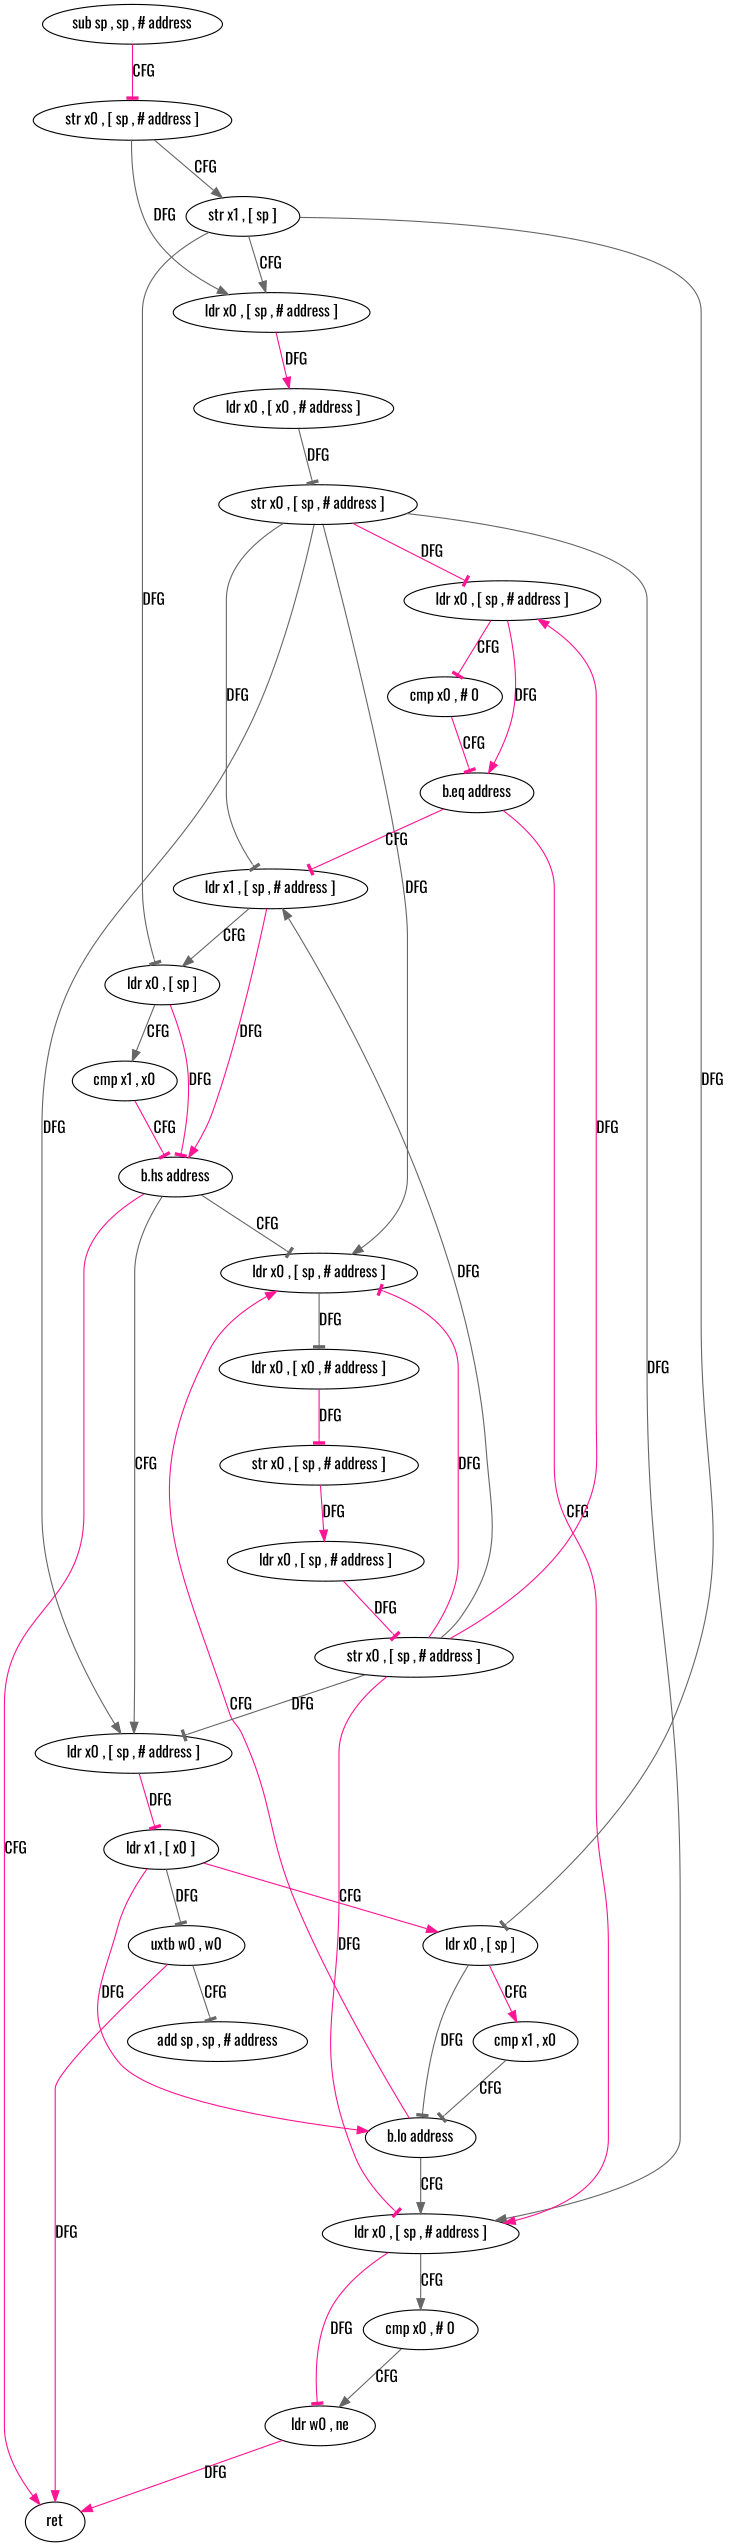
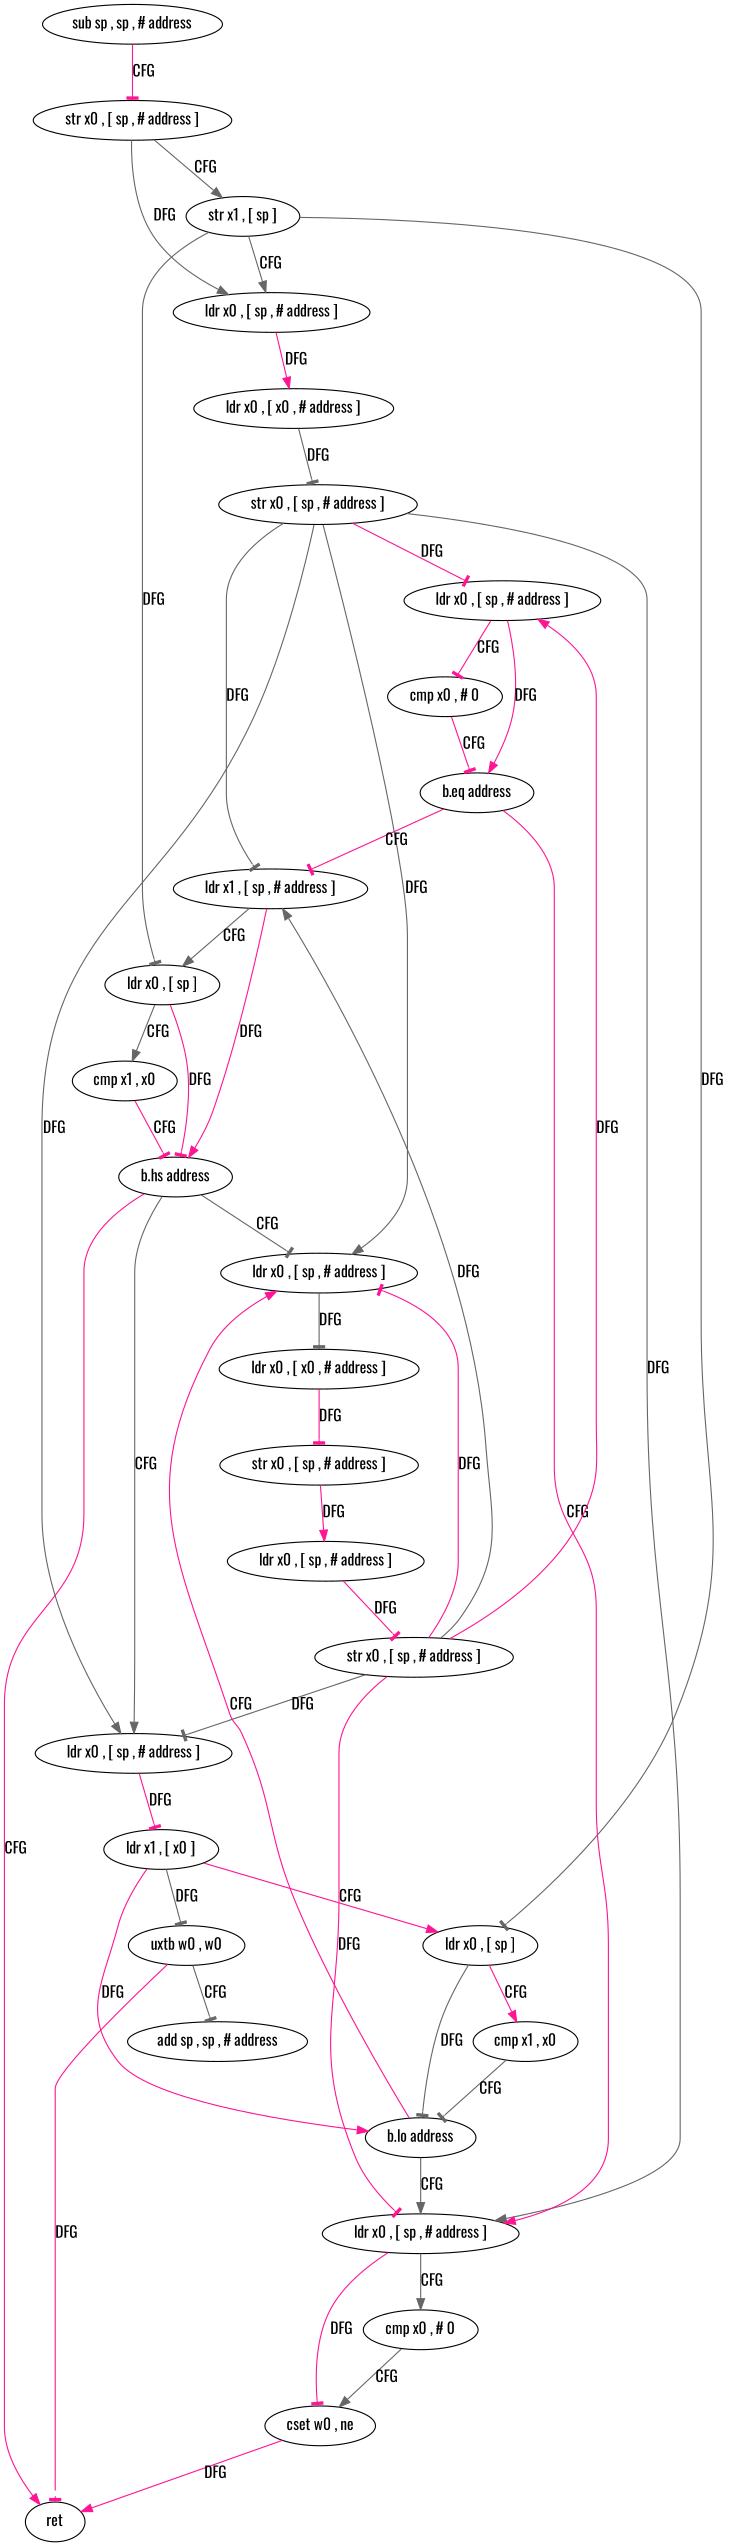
edge "uxtb w0 , w0" -> "ret": arrowhead normal -> tee
node "ldr w0 , ne": label "ldr w0 , ne" -> "cset w0 , ne"
